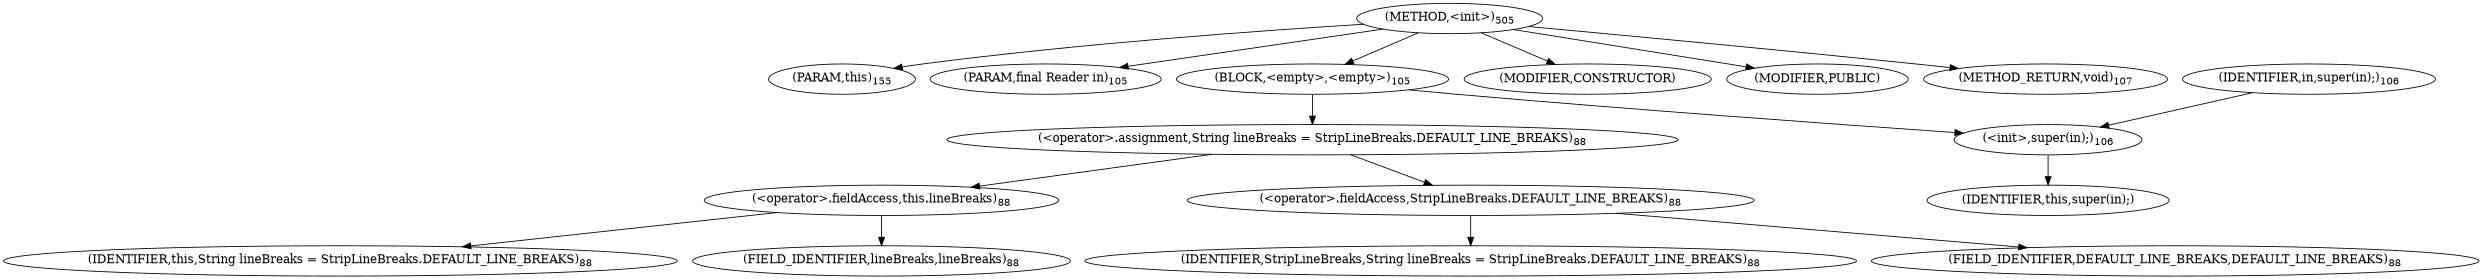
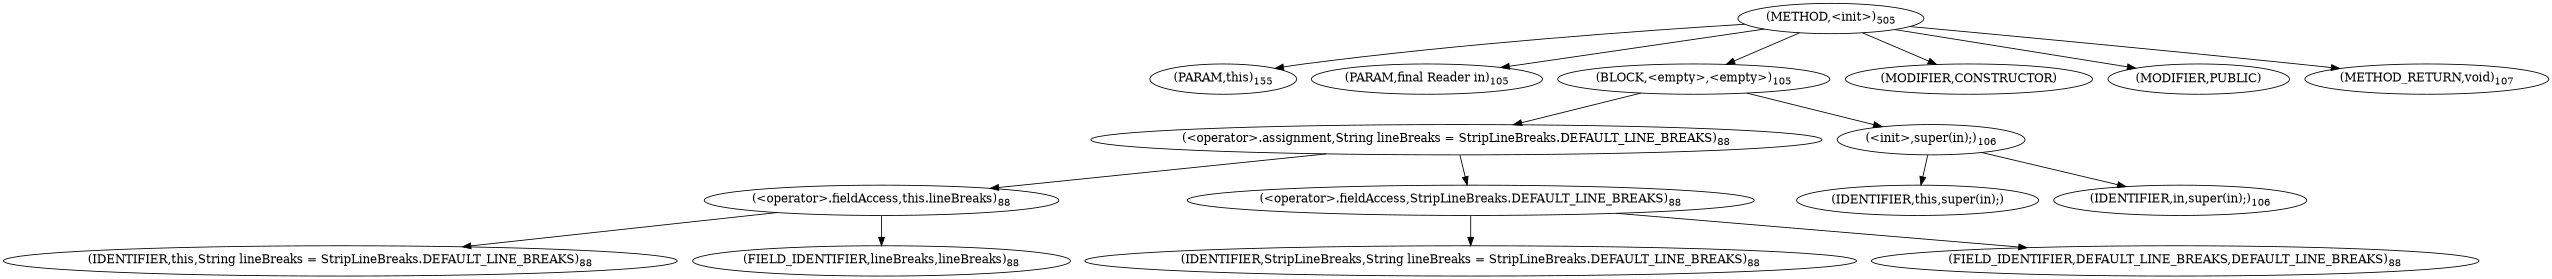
edge "(IDENTIFIER,in,super(in);)" -> "(<init>,super(in);)": reversed
